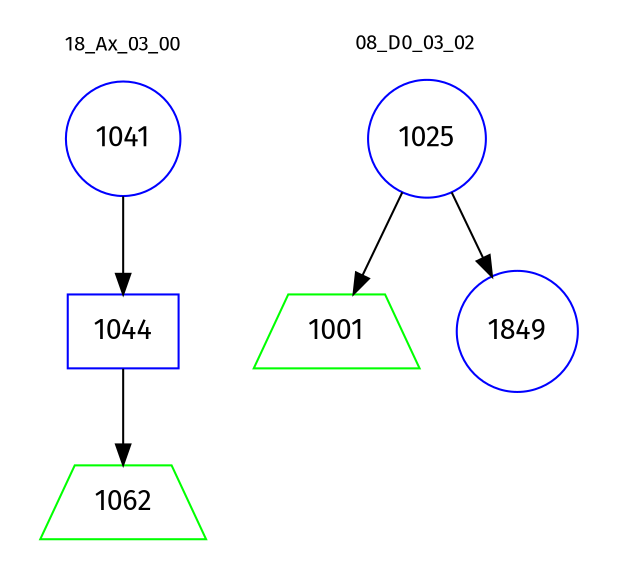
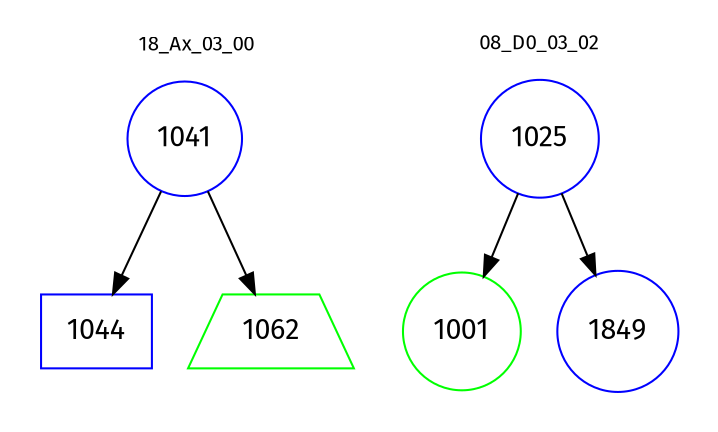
node "1001": shape trapezium -> circle
edge "1044" -> "1062": now "1041" -> "1062"
